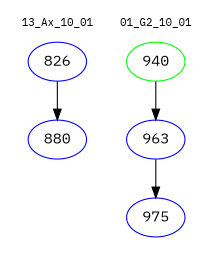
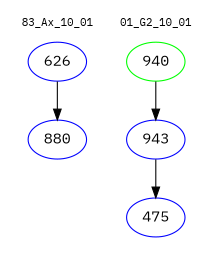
cluster "13_Ax_10_01": label "13_Ax_10_01" -> "83_Ax_10_01"
node "826": label "826" -> "626"
node "963": label "963" -> "943"
node "975": label "975" -> "475"
